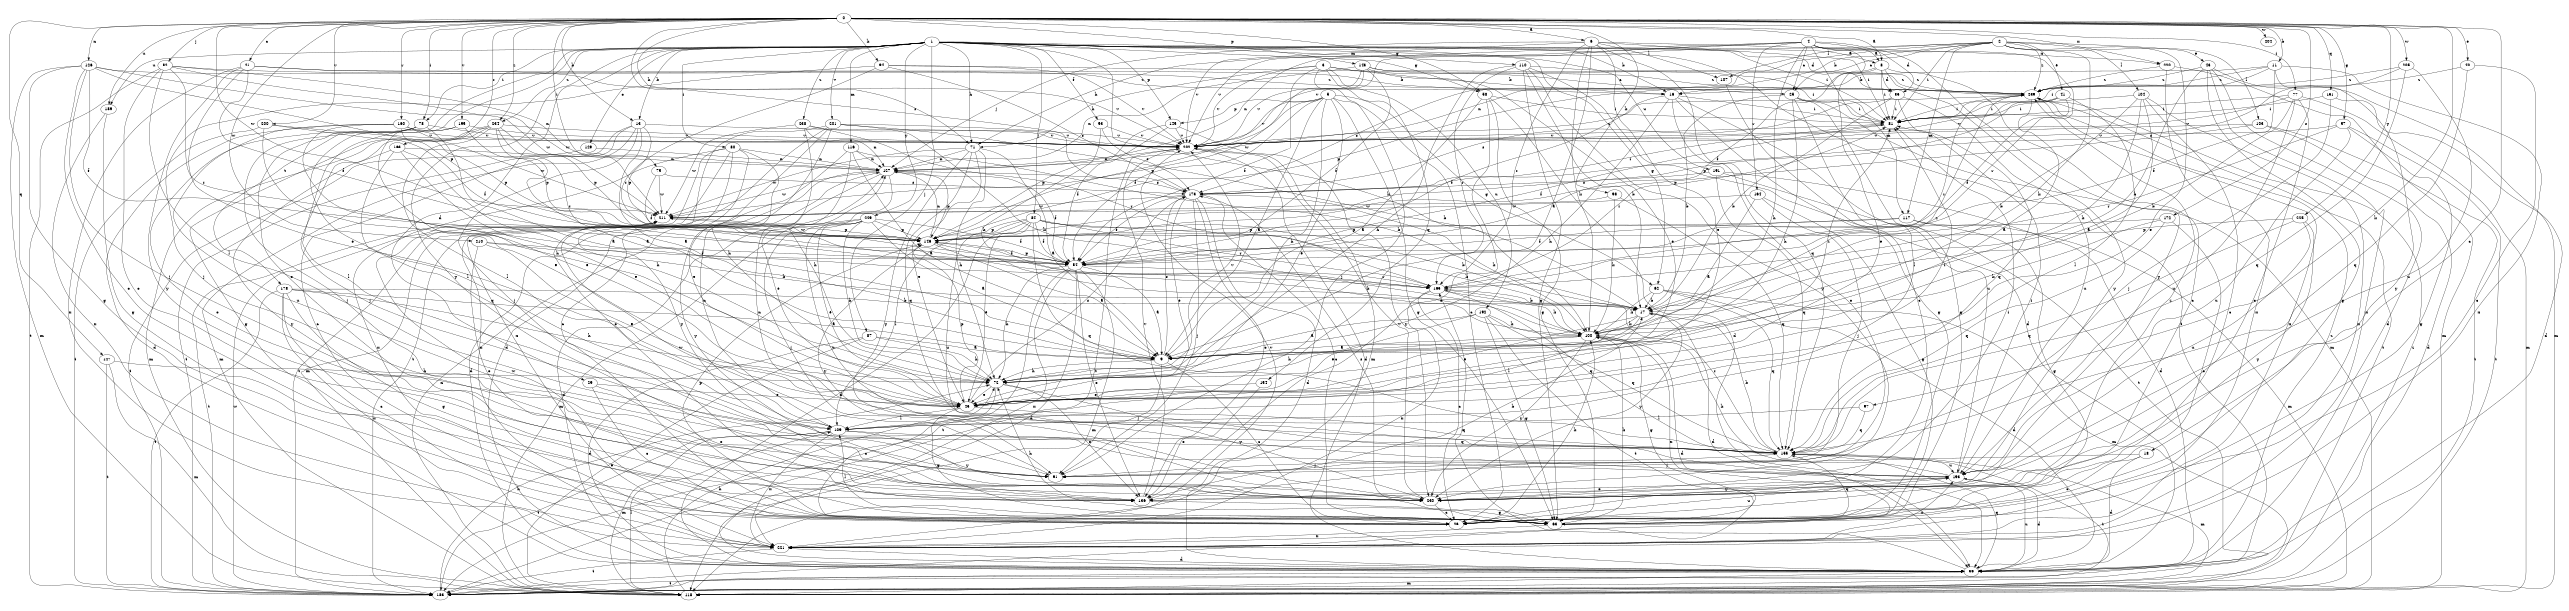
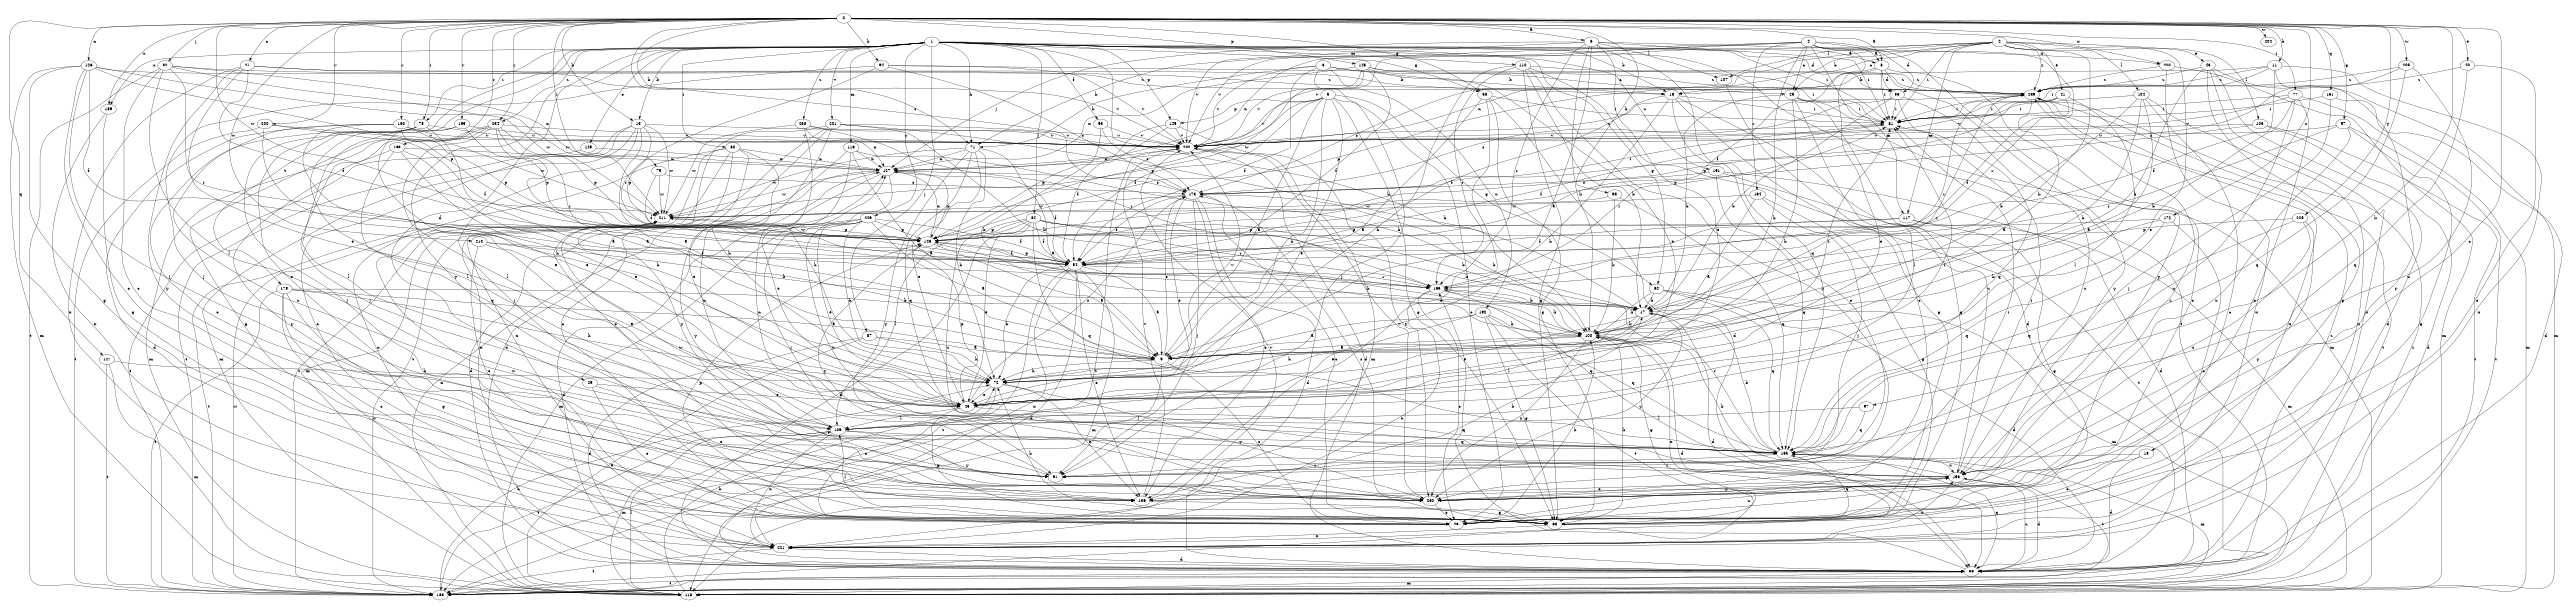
edge "13" -> "211": added, label "w"
node "154": removed
